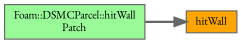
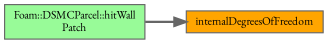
node "hitWall": label "hitWall" -> "internalDegreesOfFreedom"
